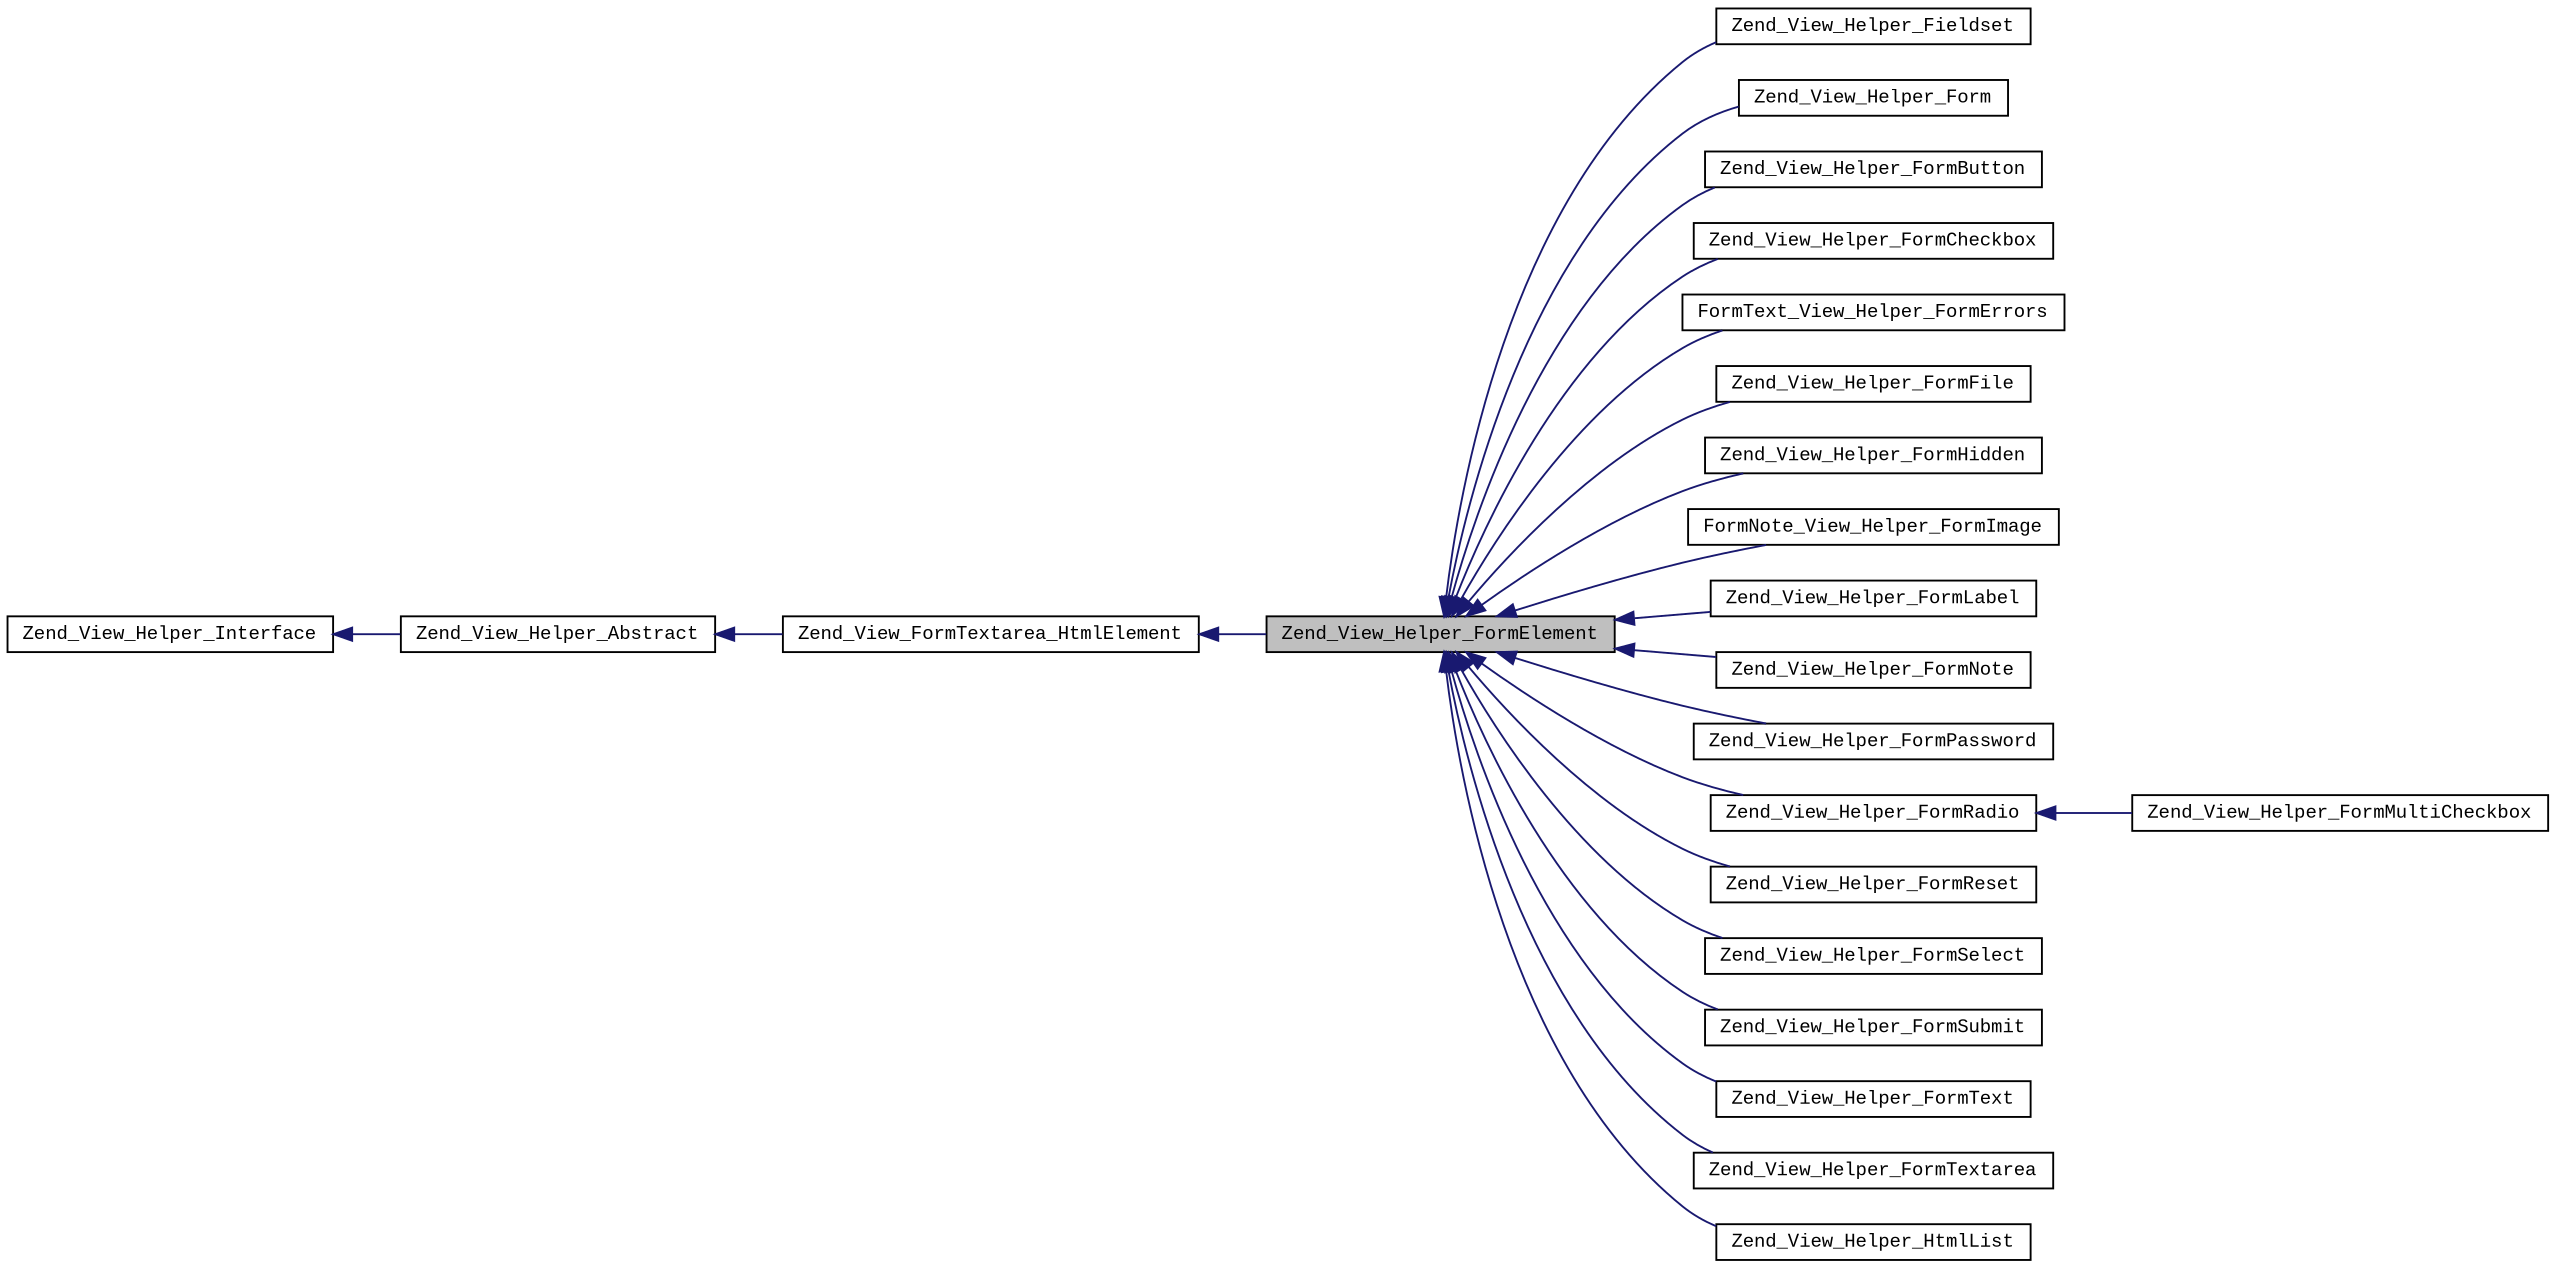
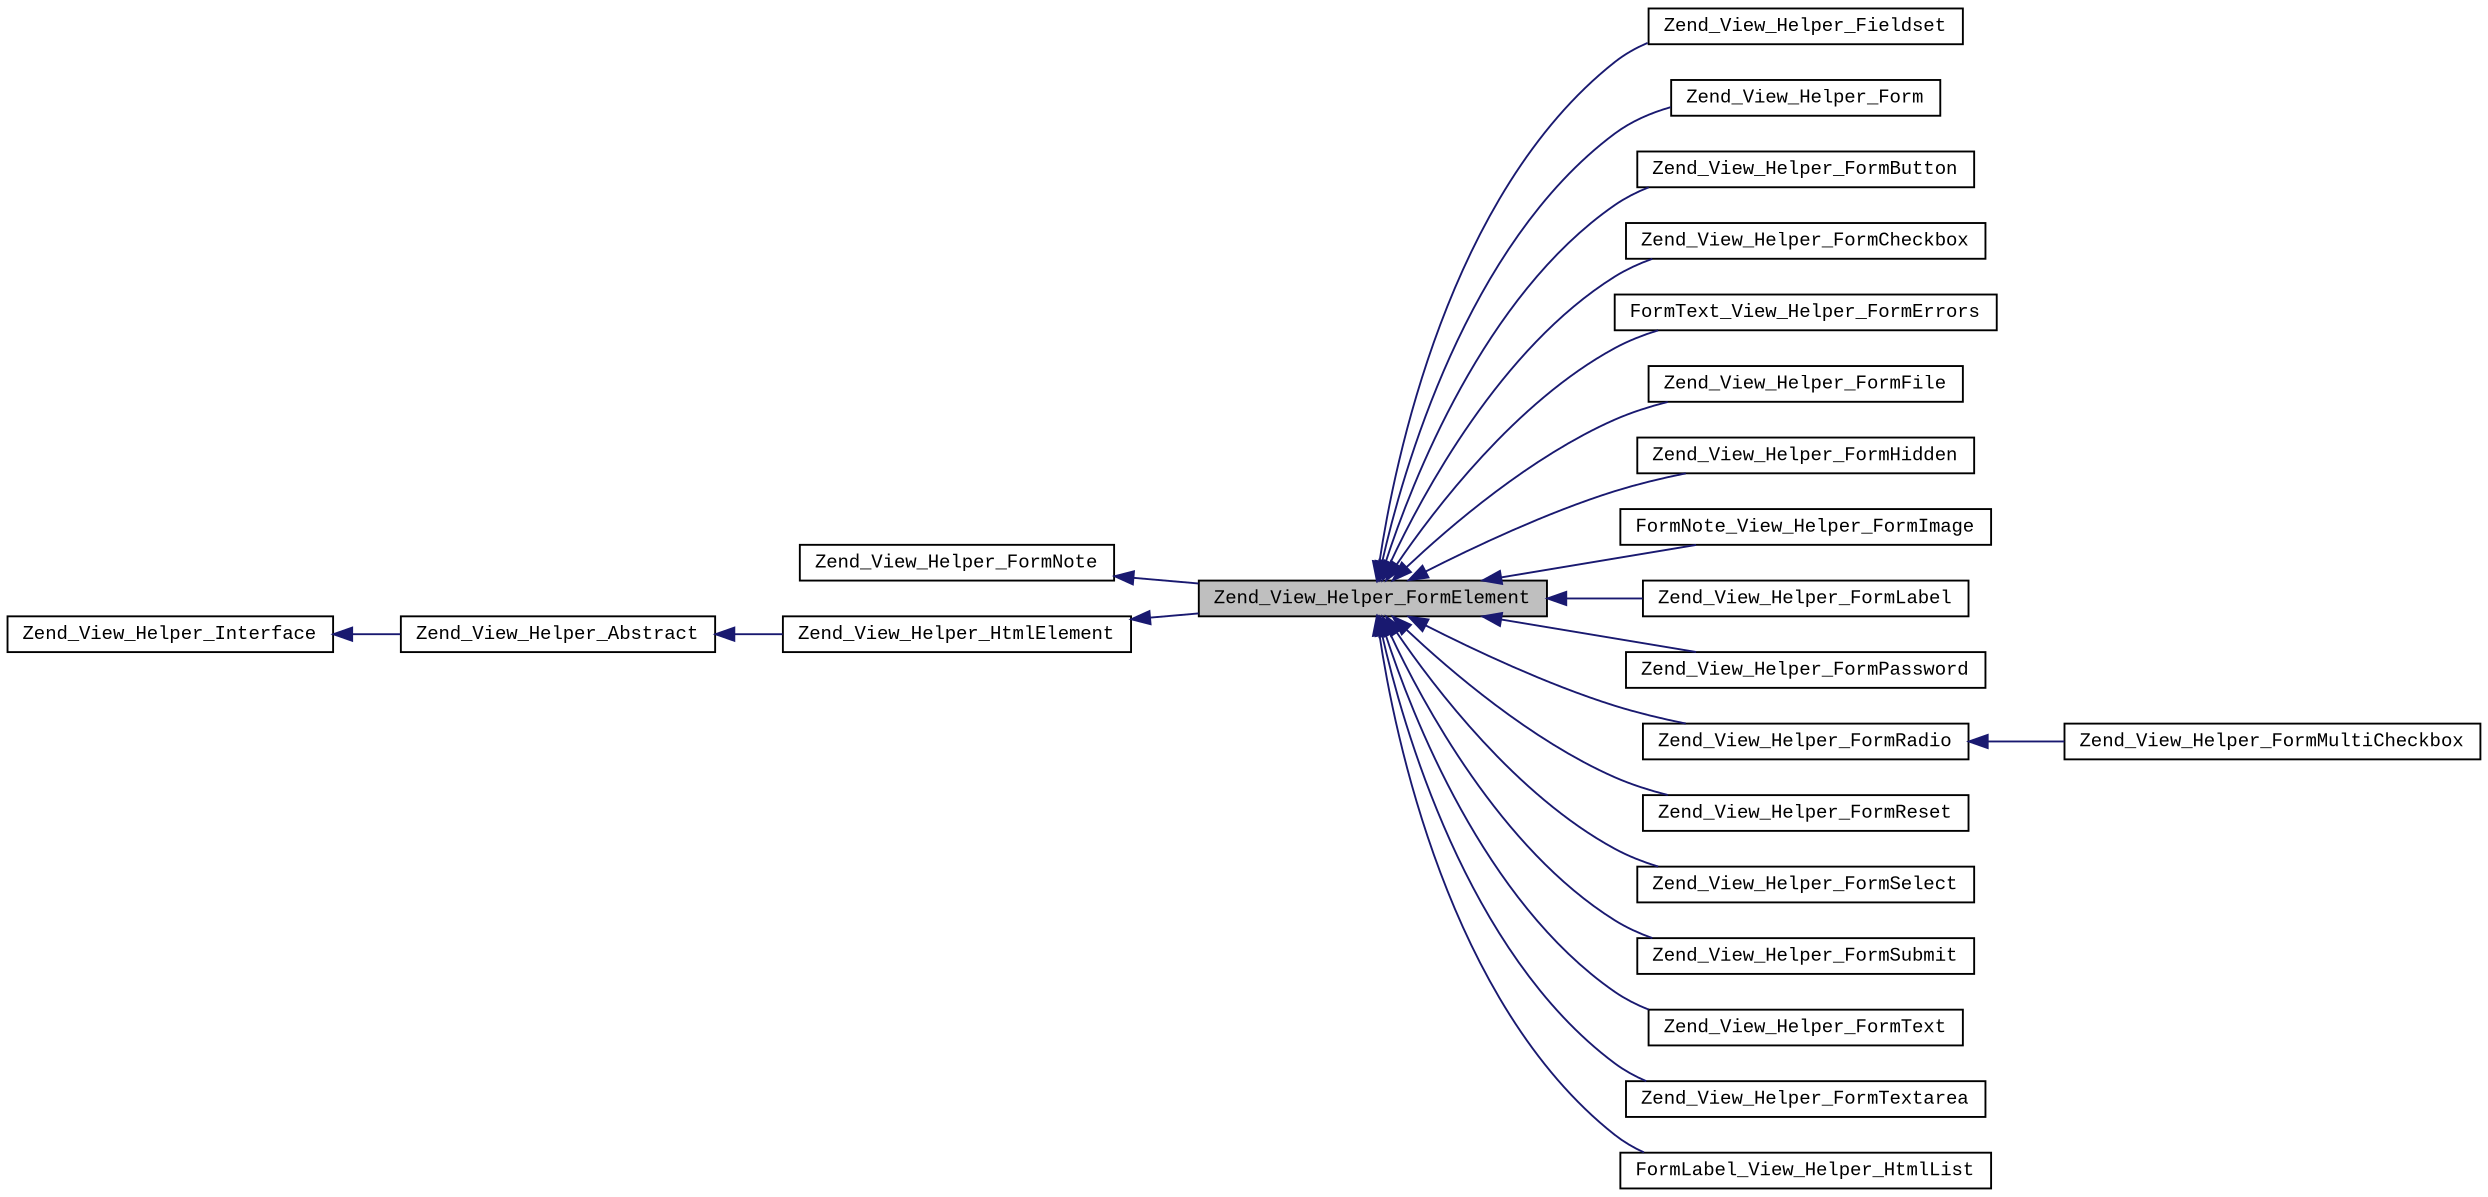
node "Zend_View_FormTextarea_HtmlElement": label "Zend_View_FormTextarea_HtmlElement" -> "Zend_View_Helper_HtmlElement"
edge "Zend_View_Helper_FormNote" -> "Zend_View_Helper_FormElement": reversed
node "Zend_View_Helper_HtmlList": label "Zend_View_Helper_HtmlList" -> "FormLabel_View_Helper_HtmlList"
